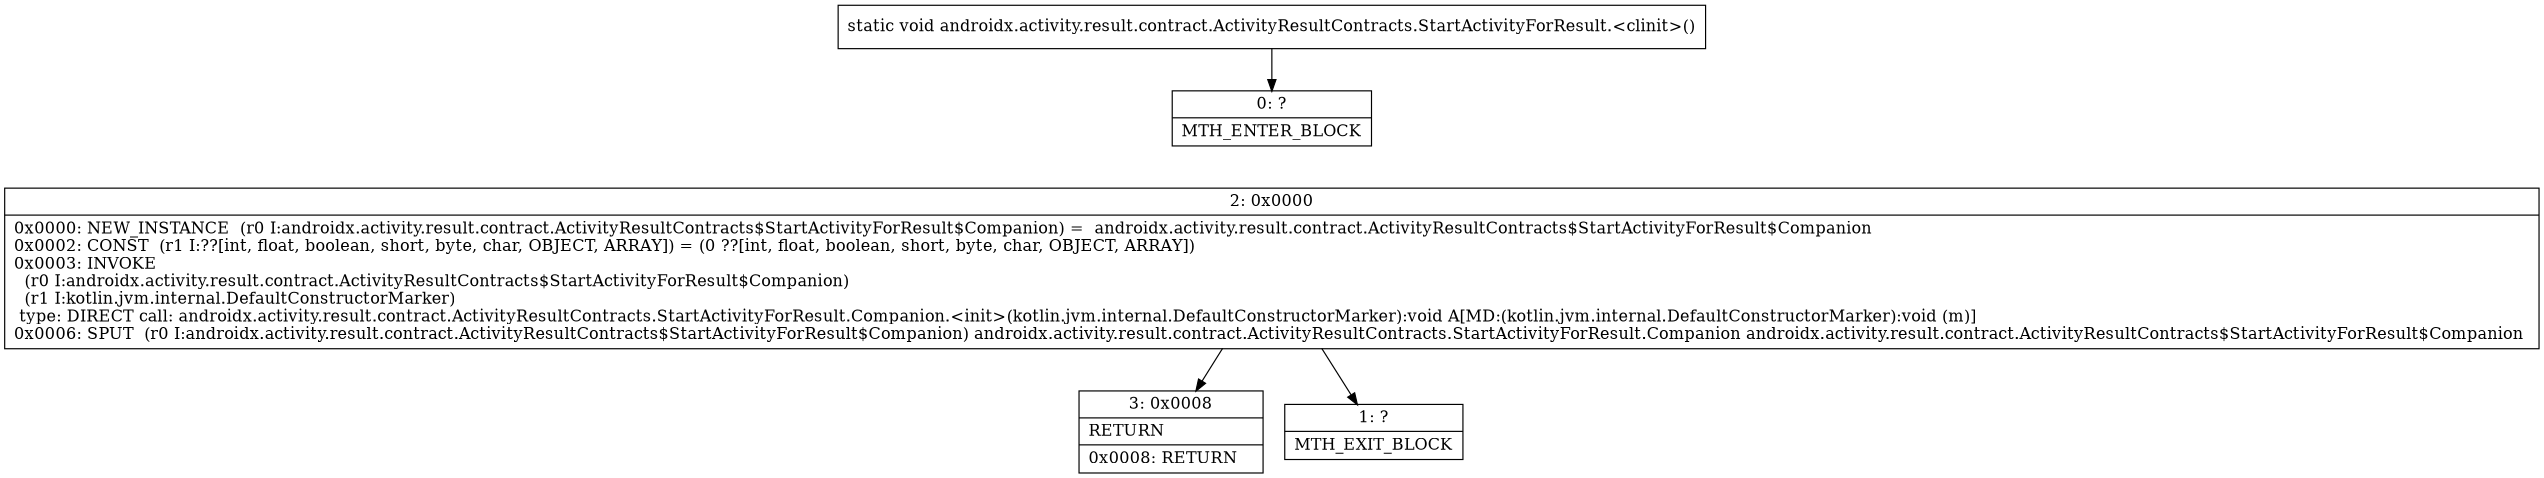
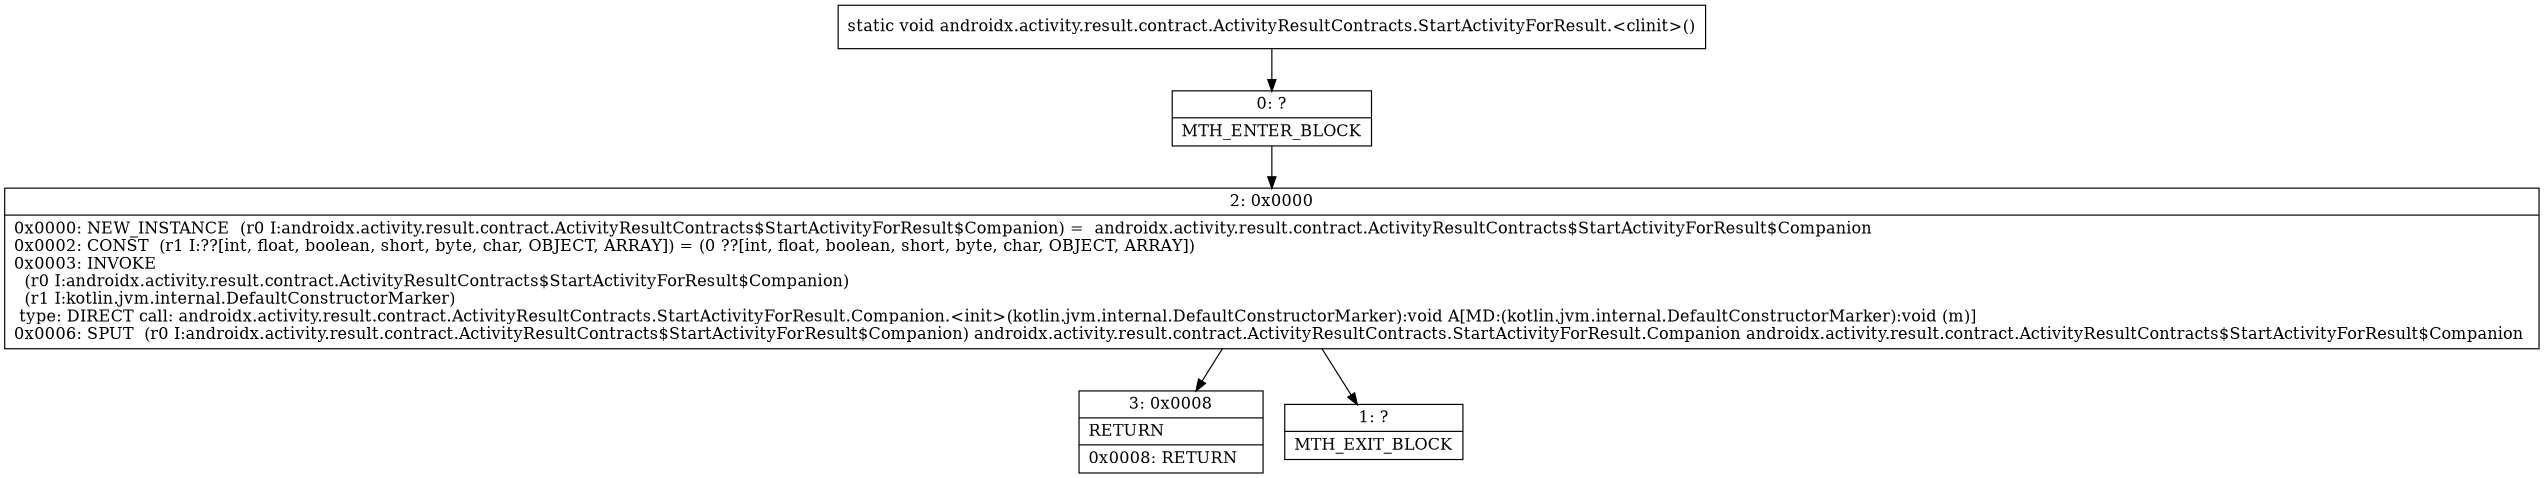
edge "0: ?" -> "2: 0x0000": added
